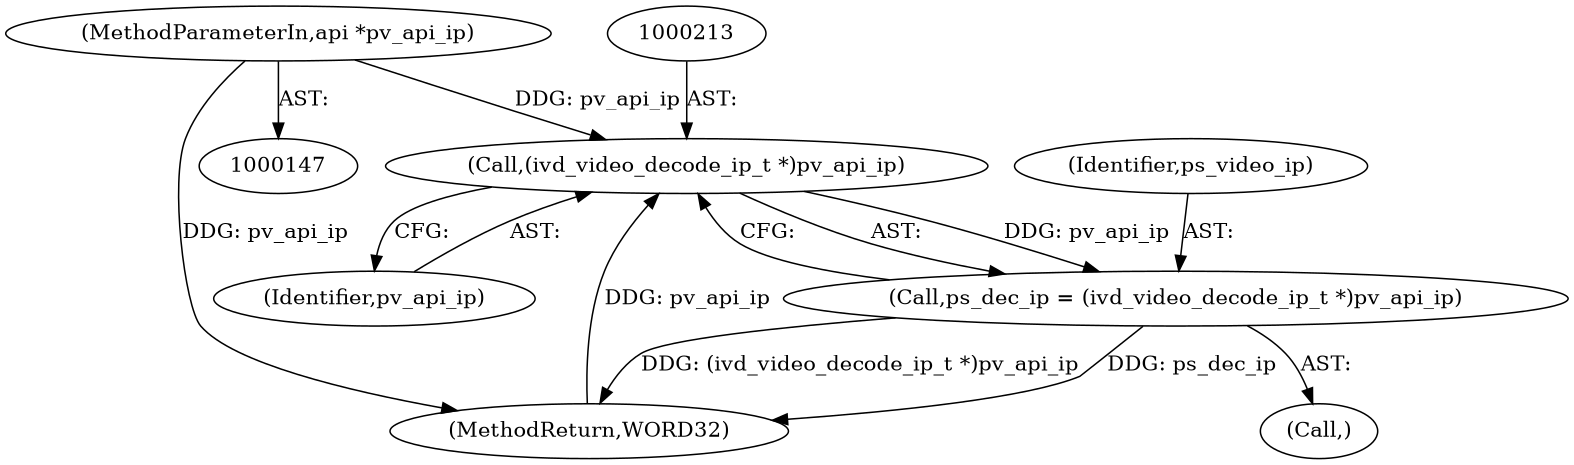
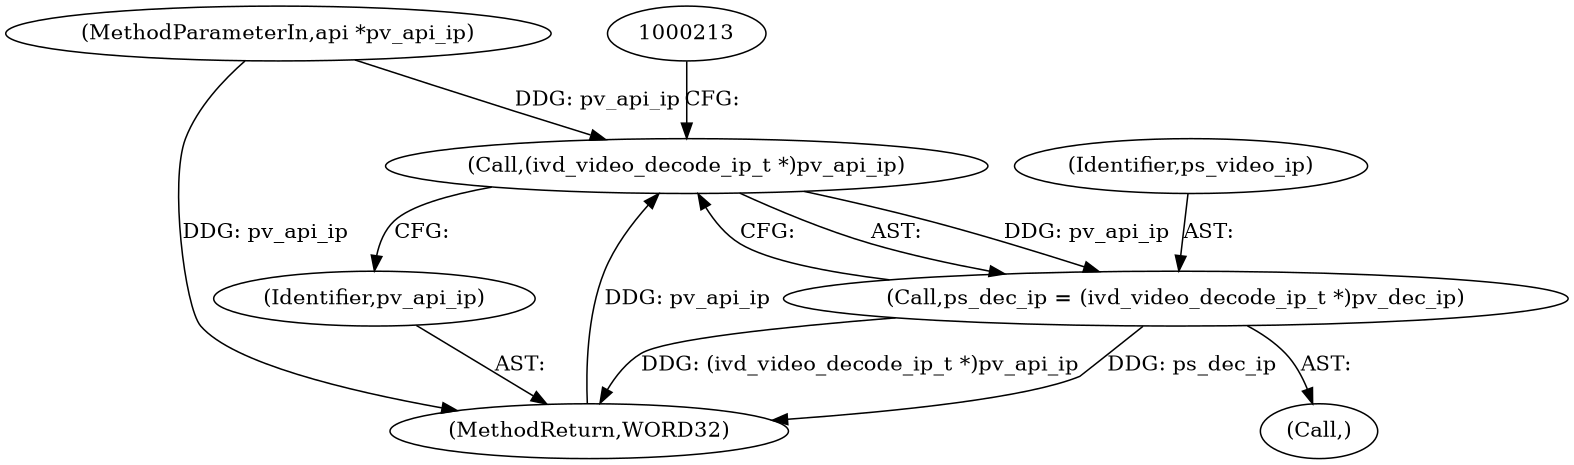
edge "1000213" -> "(Call,(ivd_video_decode_ip_t *)pv_api_ip)": label "AST: " -> "CFG: "
node "1000147": removed
edge "(Identifier,pv_api_ip)" -> "(Call,(ivd_video_decode_ip_t *)pv_api_ip)": now "(Identifier,pv_api_ip)" -> "(MethodReturn,WORD32)"
node "(Call,ps_dec_ip = (ivd_video_decode_ip_t *)pv_api_ip)": label "(Call,ps_dec_ip = (ivd_video_decode_ip_t *)pv_api_ip)" -> "(Call,ps_dec_ip = (ivd_video_decode_ip_t *)pv_dec_ip)"
